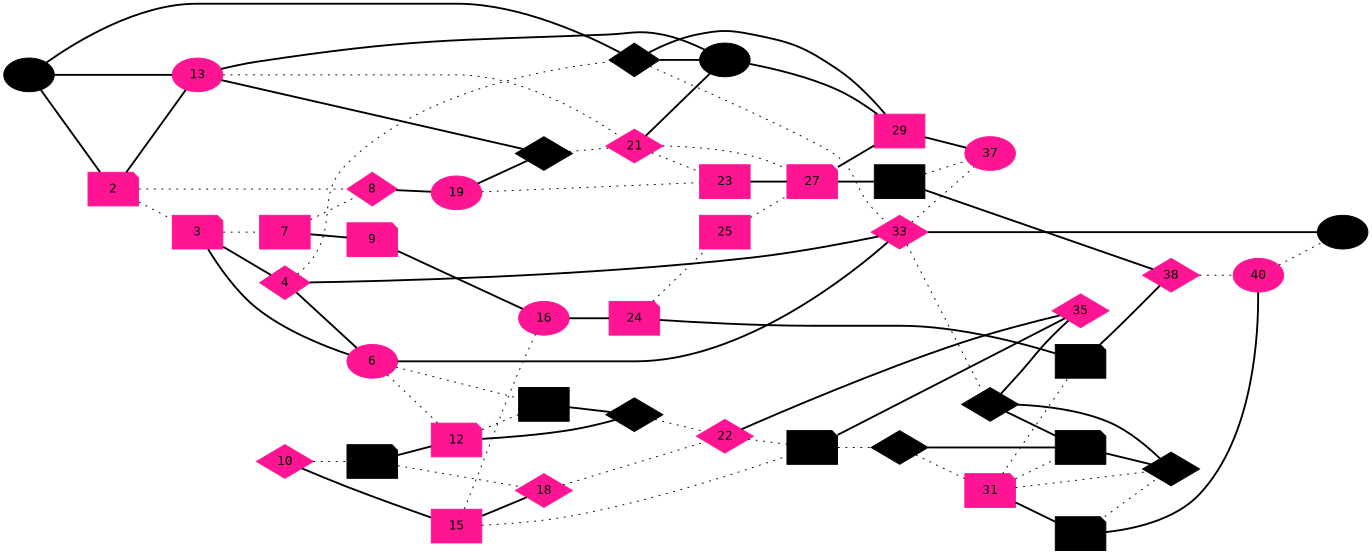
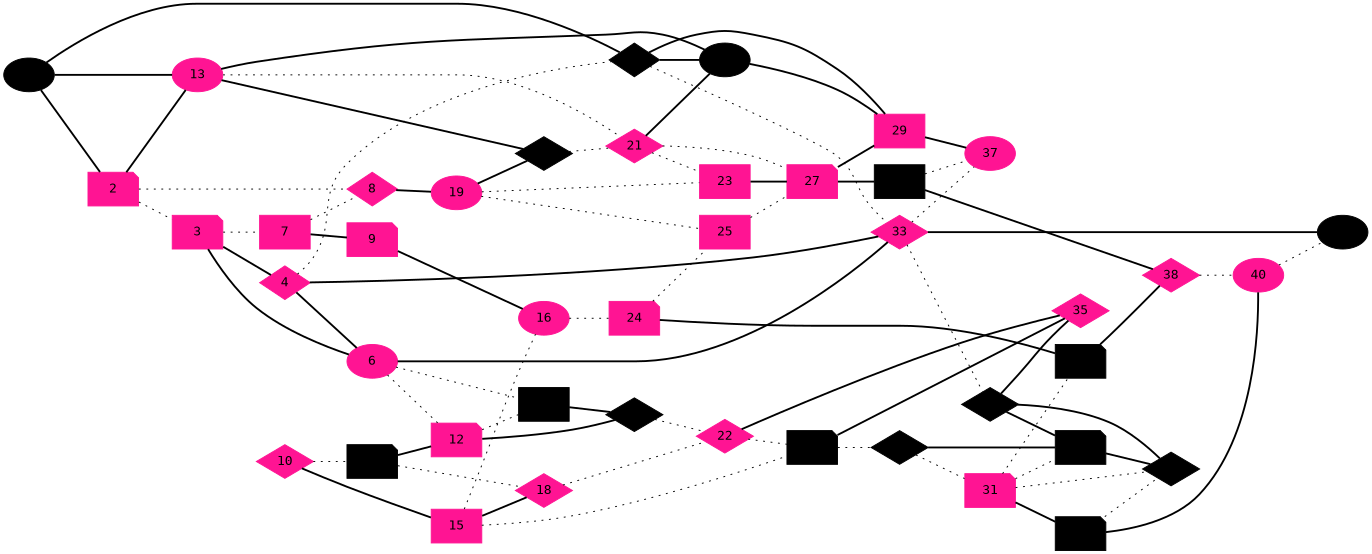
edge "19" -- "25": added
edge "16" -- "24": style bold -> dotted
